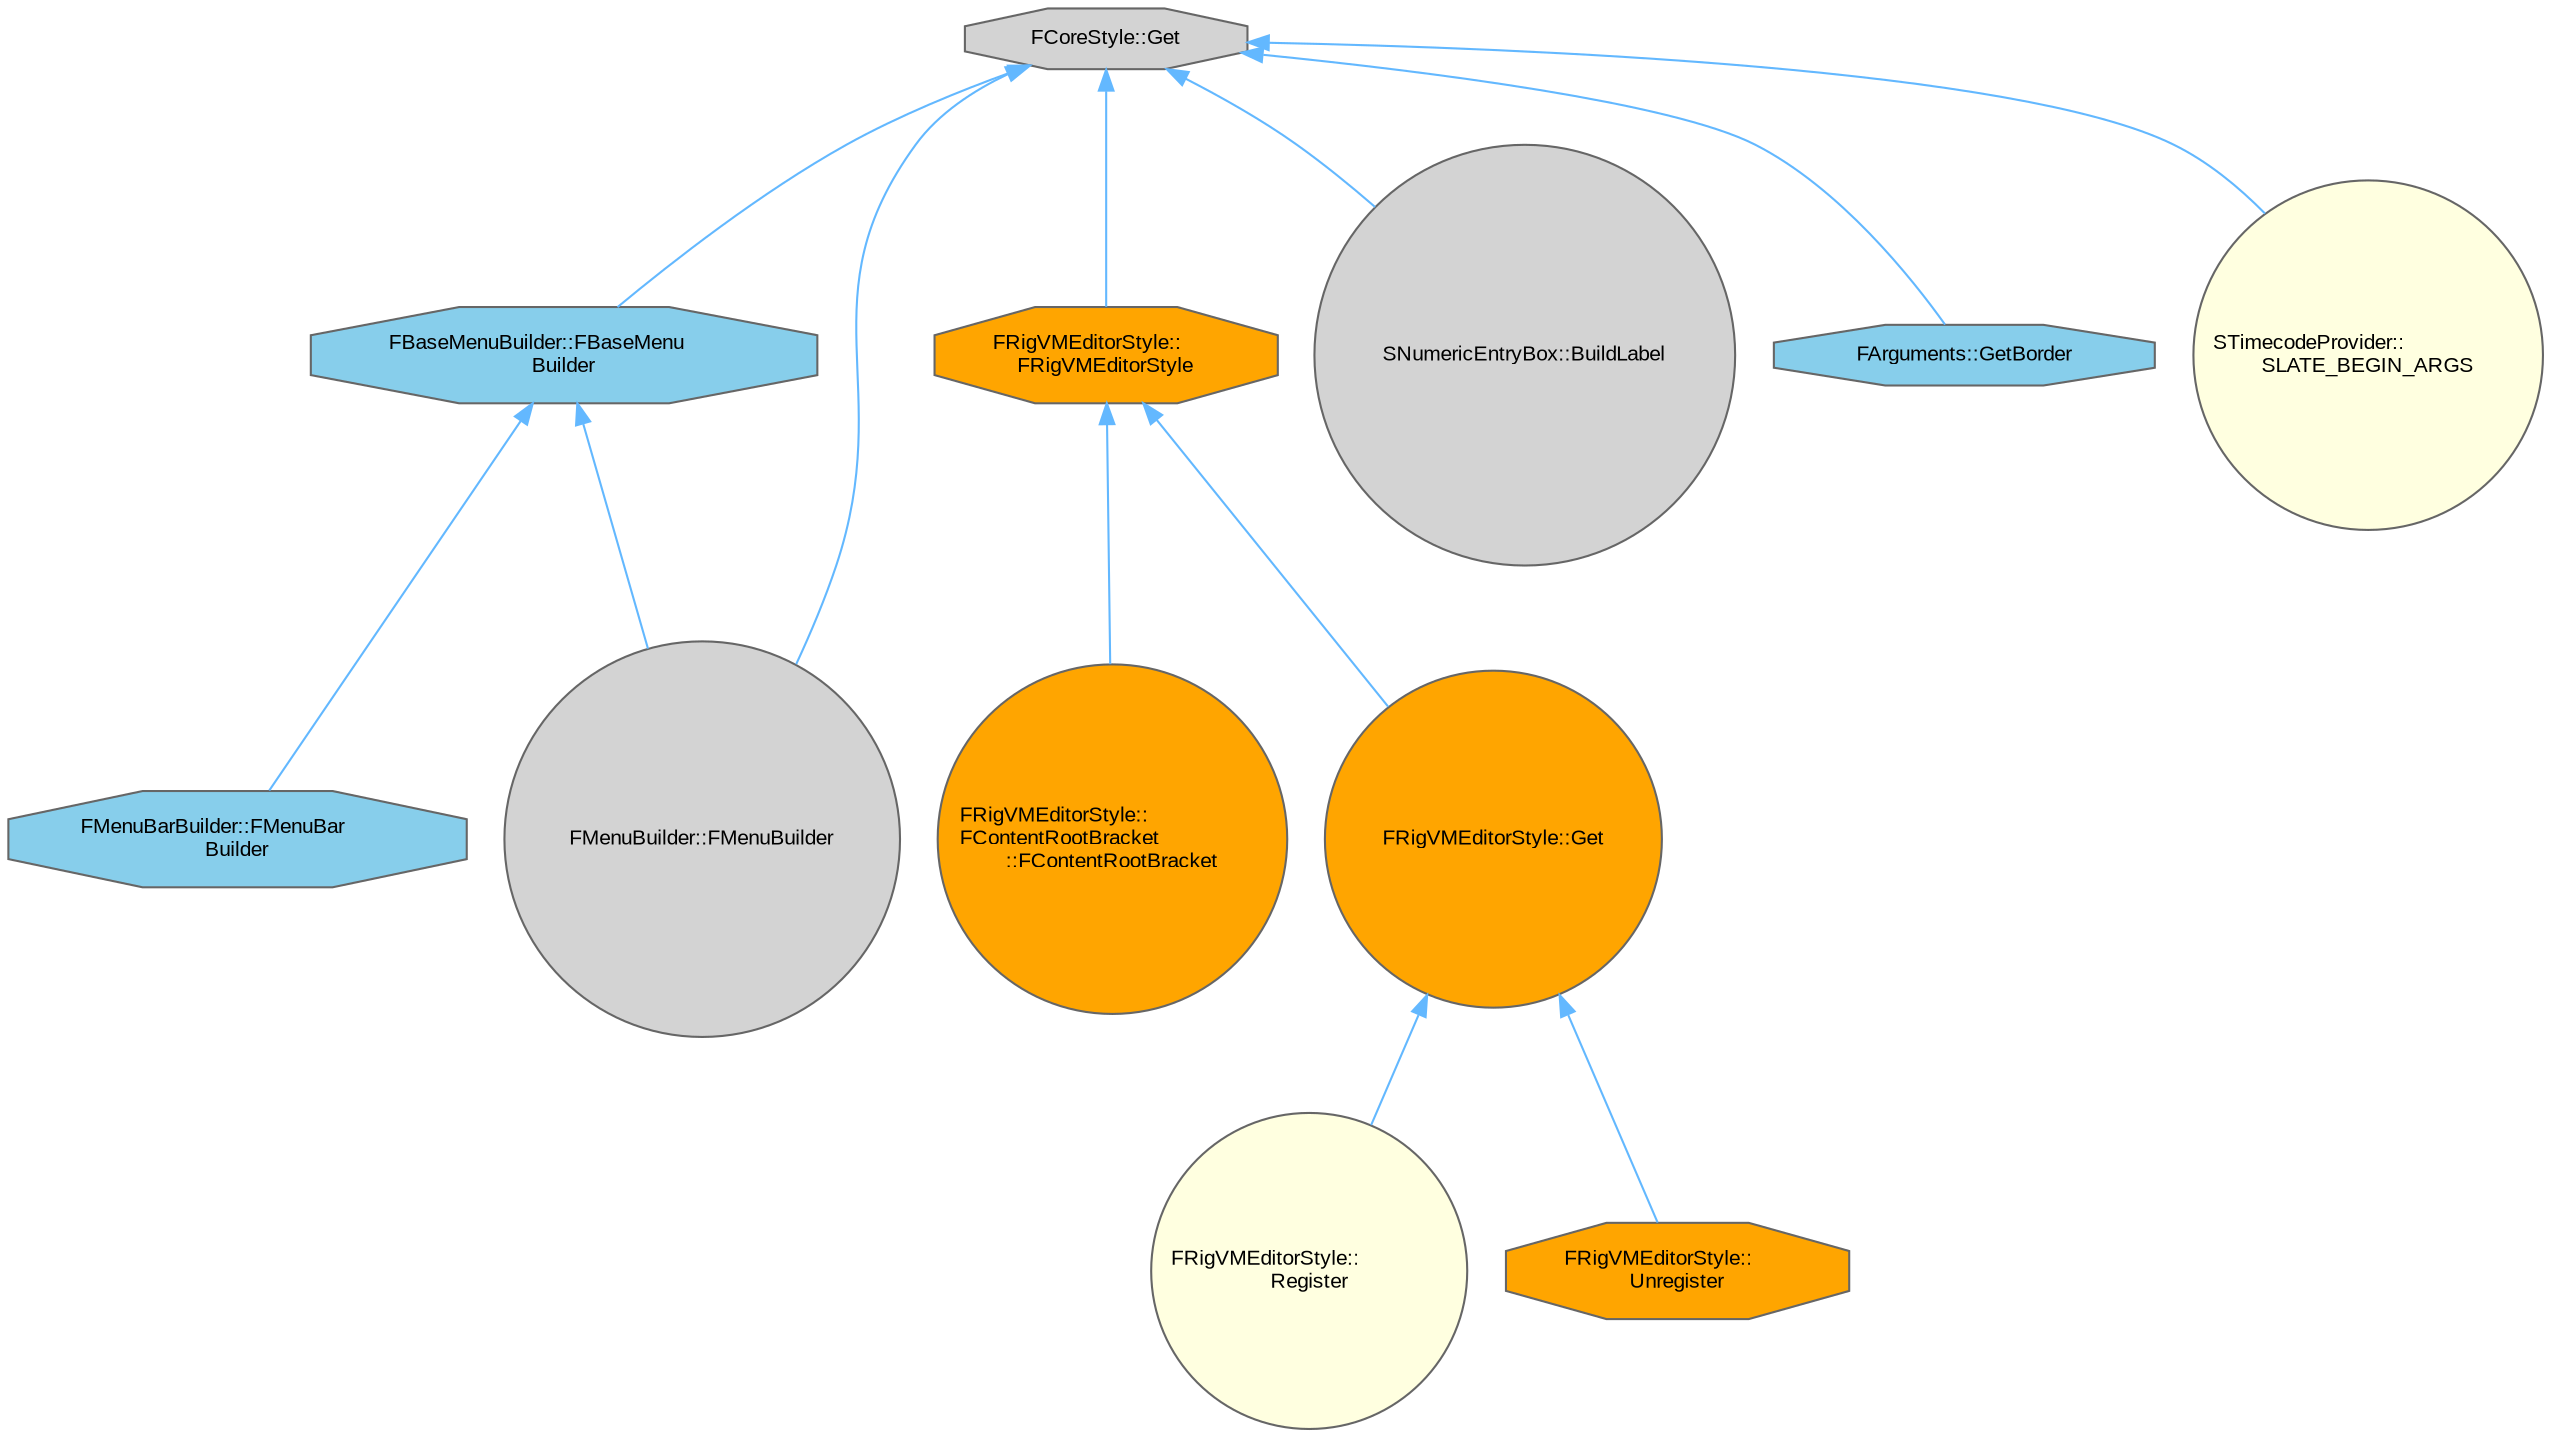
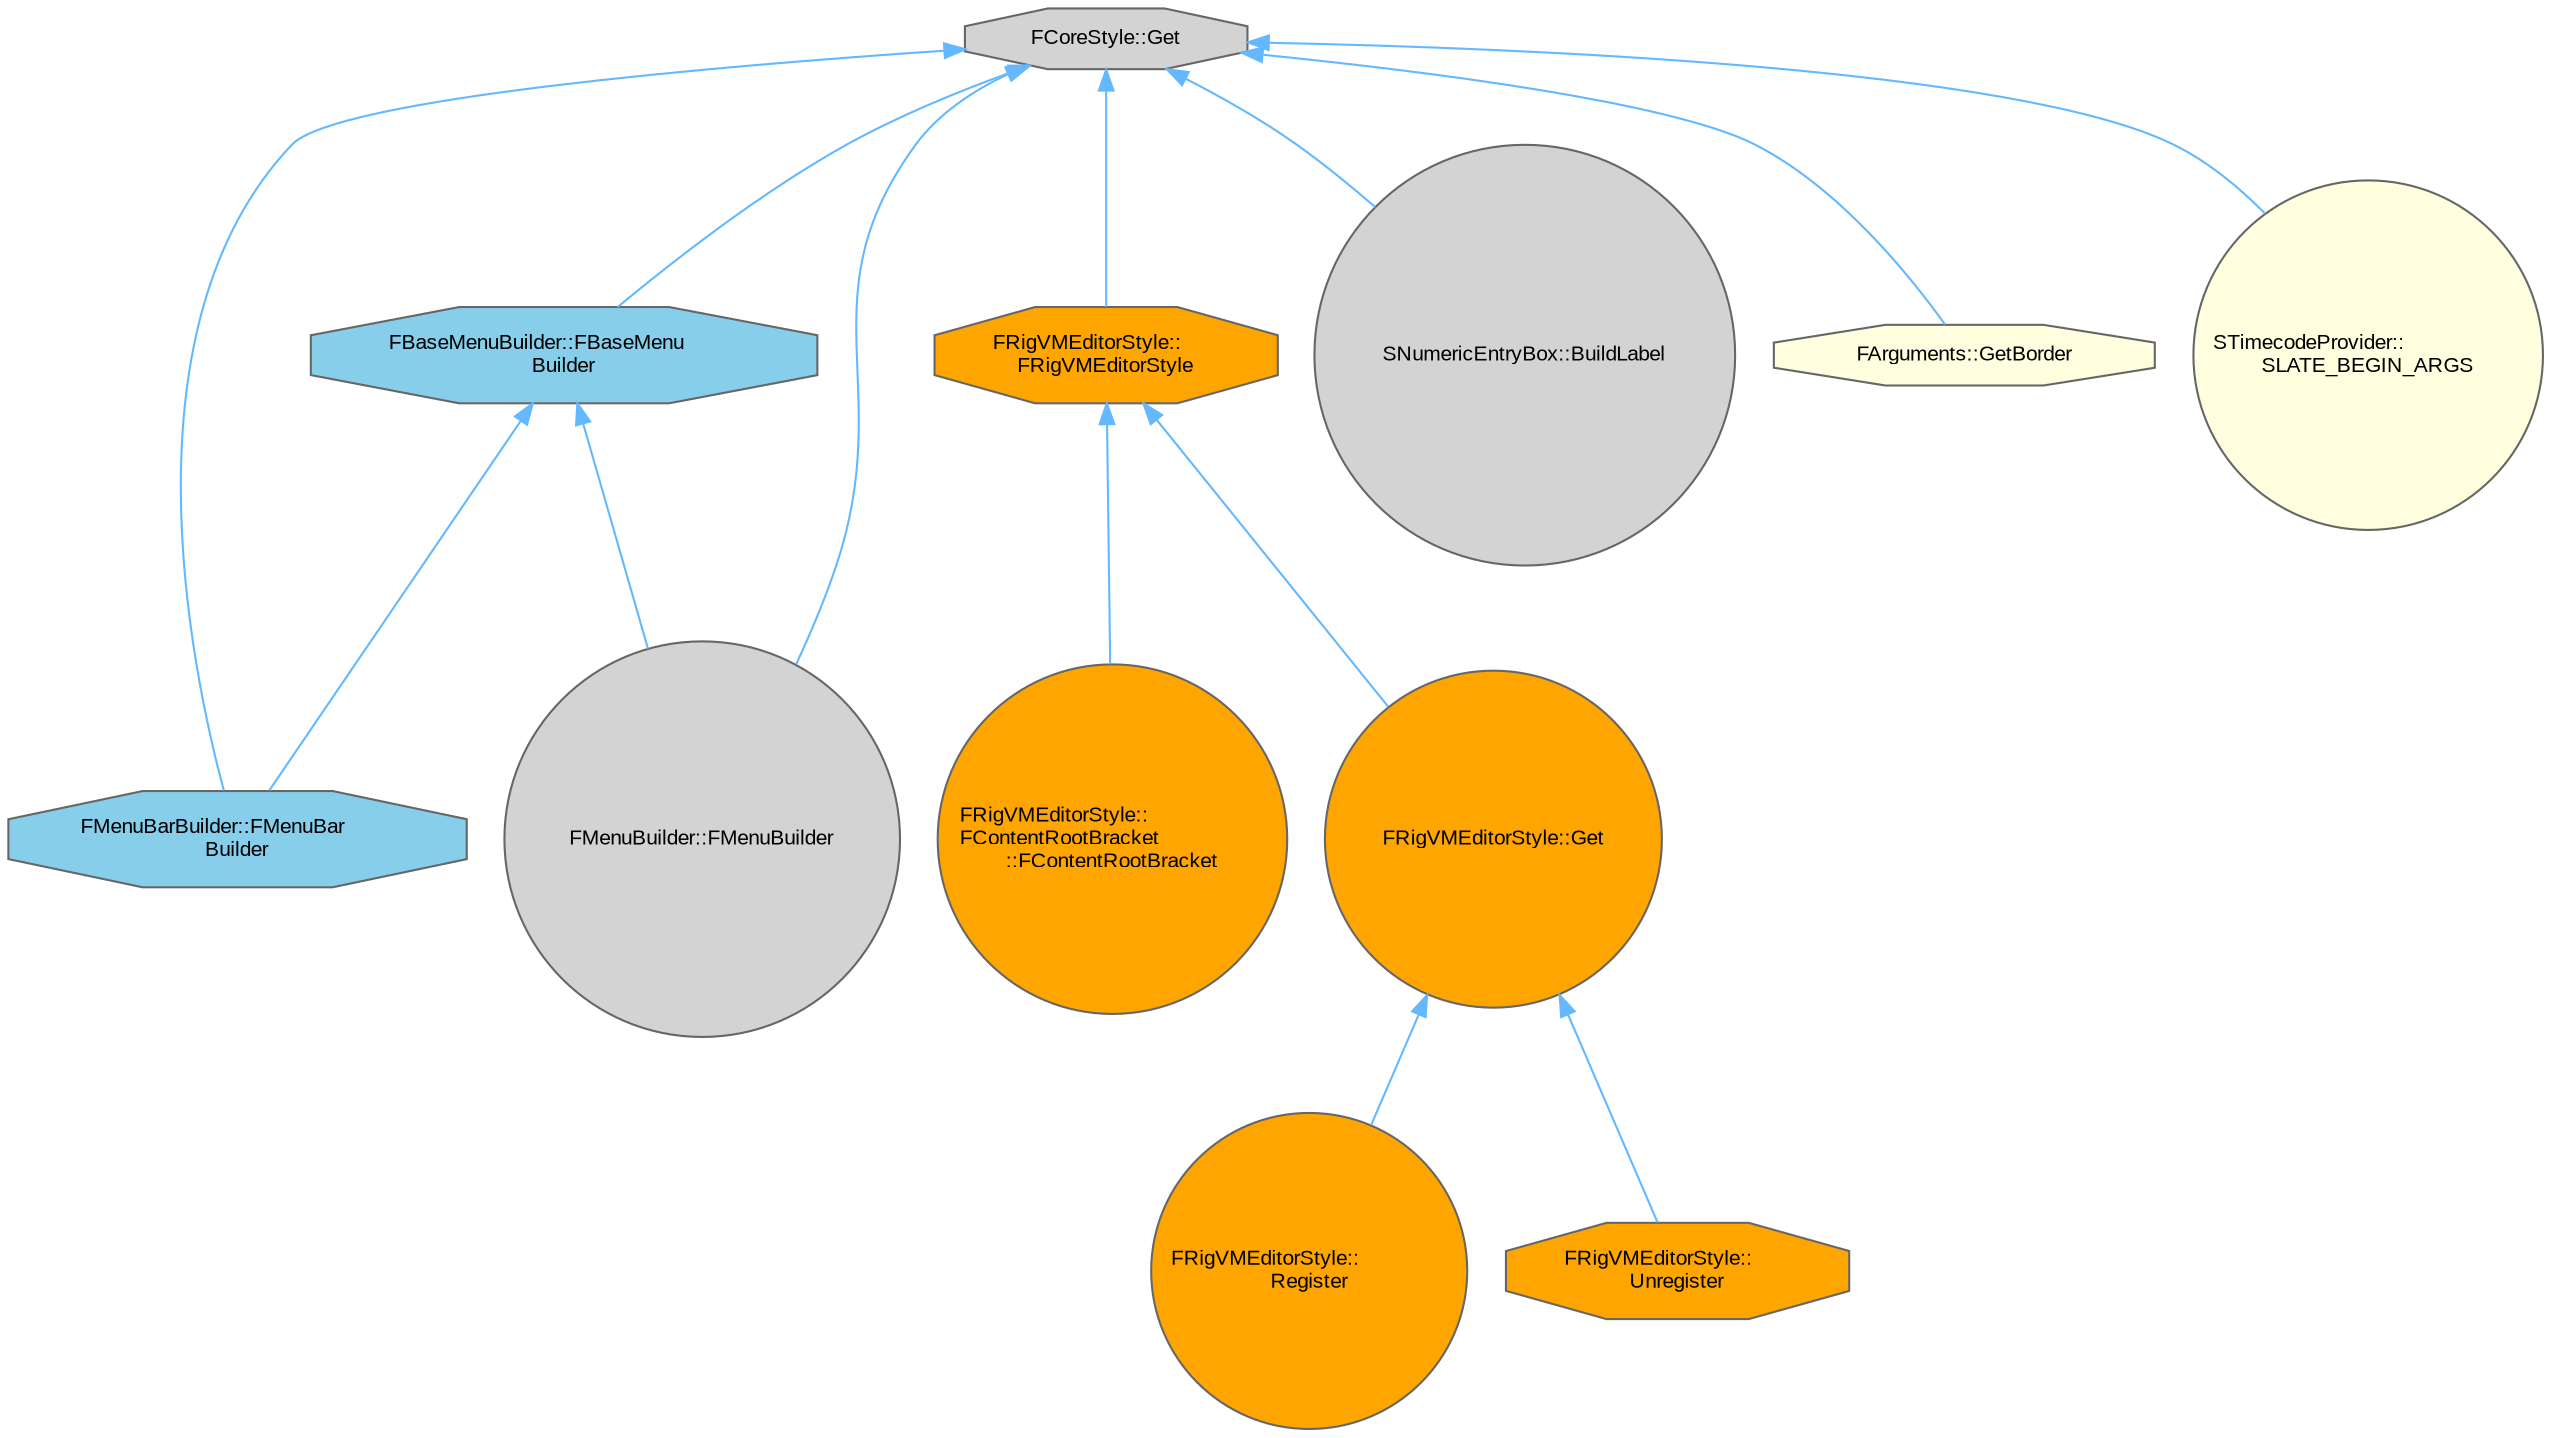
edge "FMenuBarBuilder::FMenuBar Builder" -> "FCoreStyle::Get": added
node "FArguments::GetBorder": fillcolor skyblue -> lightyellow
node "FRigVMEditorStyle:: Register": fillcolor lightyellow -> orange
